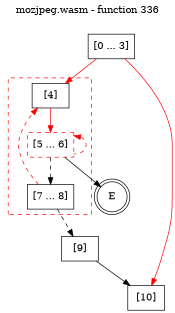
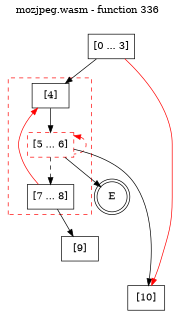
edge "[0 ... 3]" -> "[4]": color red -> black
edge "[4]" -> "[5 ... 6]": color red -> black
edge "[7 ... 8]" -> "[4]": style dashed -> solid
edge "[7 ... 8]" -> "[9]": style dashed -> solid
edge "[9]" -> "[10]": now "[5 ... 6]" -> "[10]"
